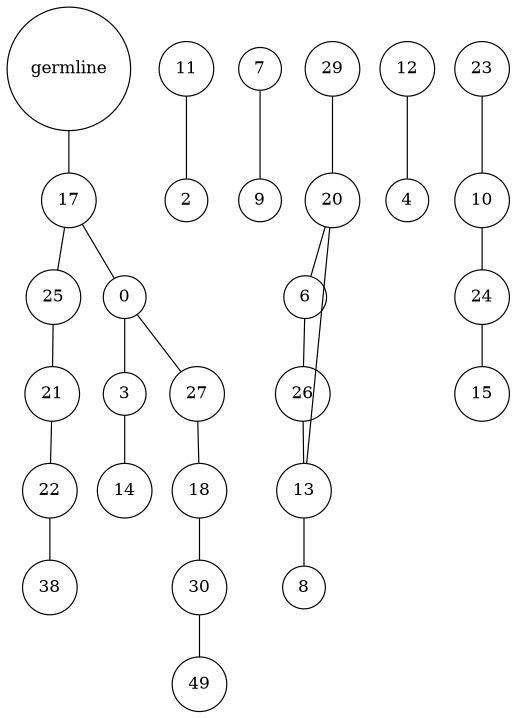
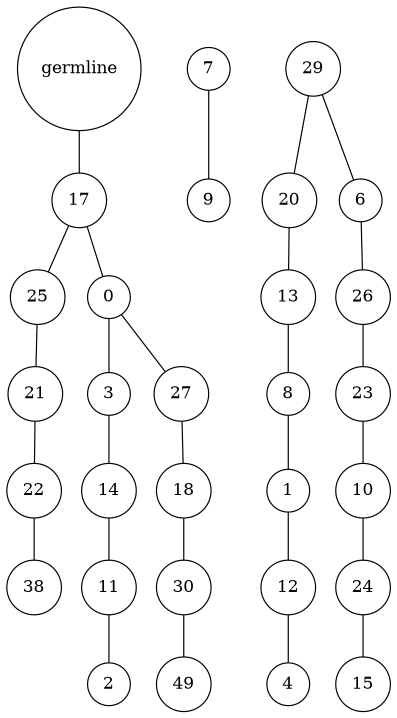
edge "20" -- "6": now "29" -- "6"
edge "26" -- "13": now "26" -- "23"
node "1": added
edge "14" -- "11": added
